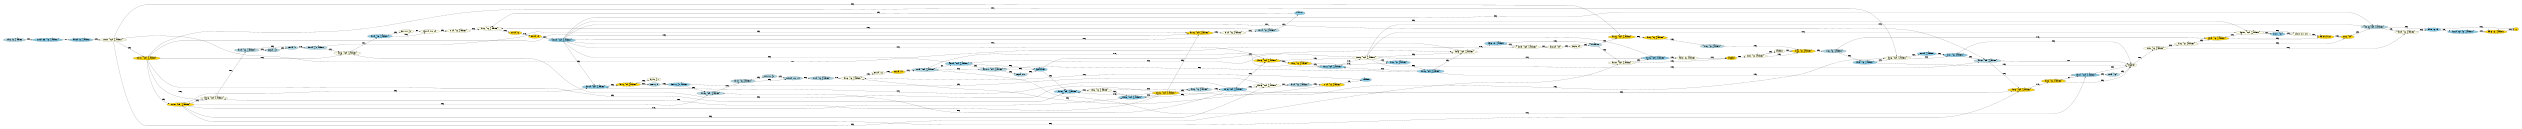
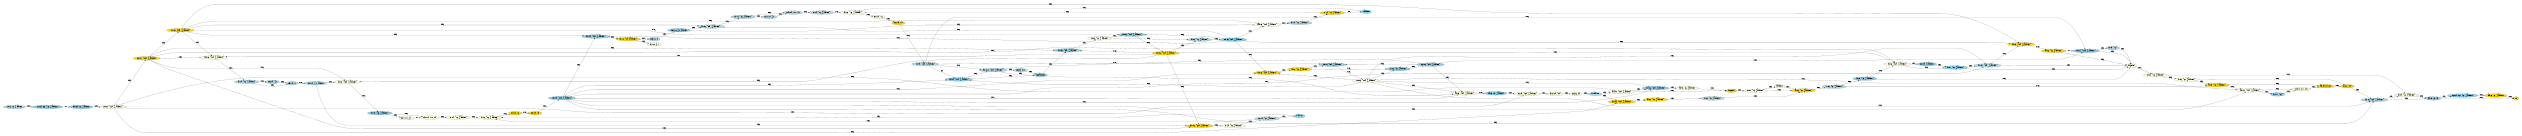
edge "add x8 , x2 , # address" -> "b.le address": removed, label "DFG"
